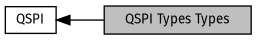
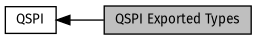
node "QSPI Types Types": label "QSPI Types Types" -> "QSPI Exported Types"
